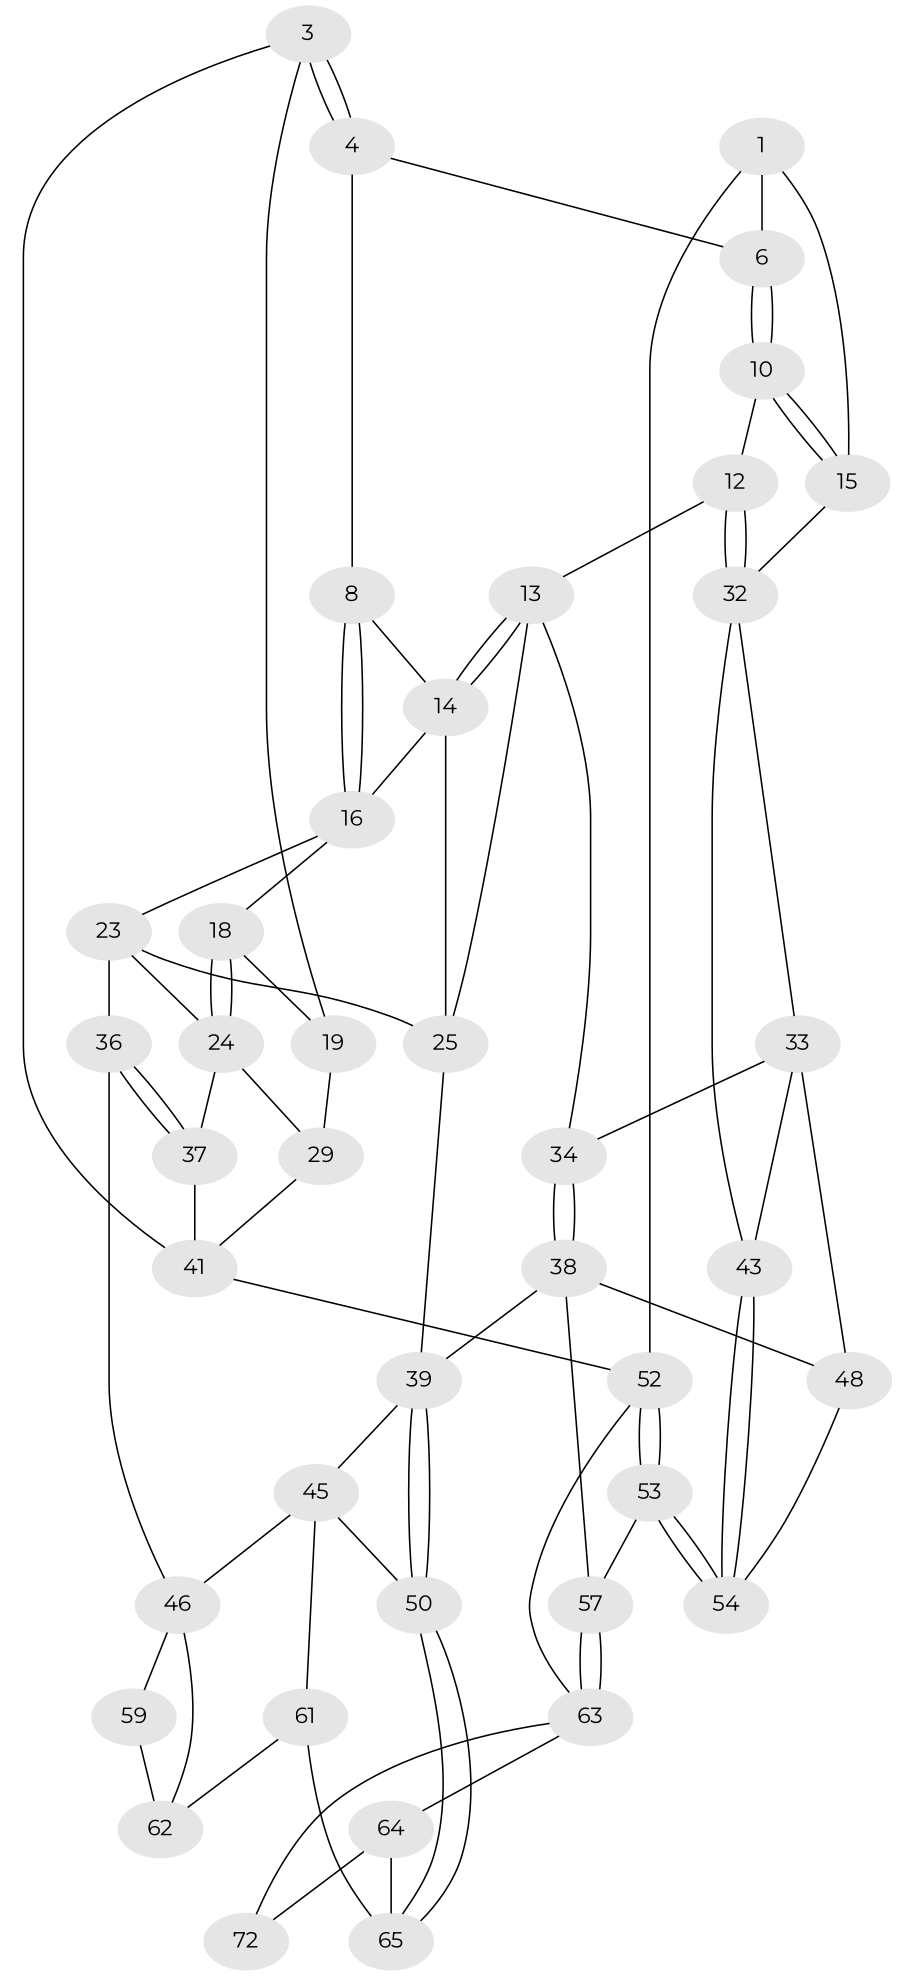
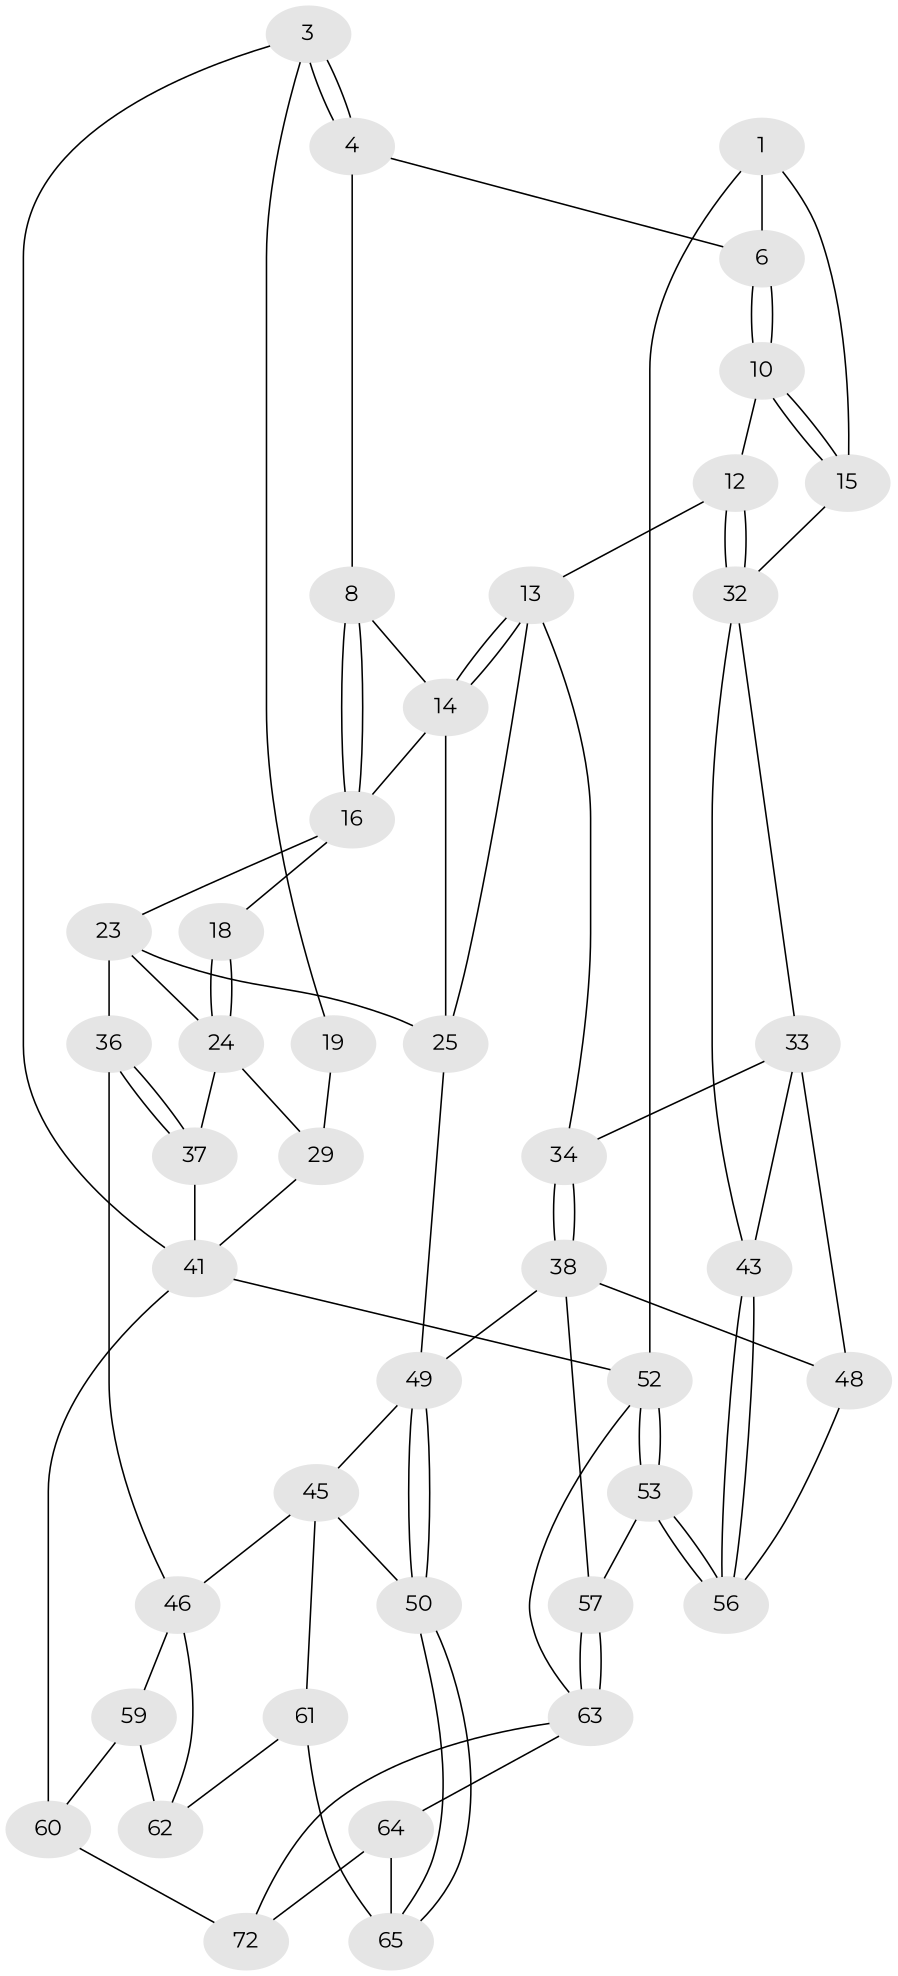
edge "18" -- "19": removed
node "39": label "39" -> "49"
node "54": label "54" -> "56"
node "60": added
